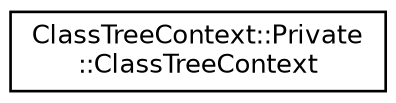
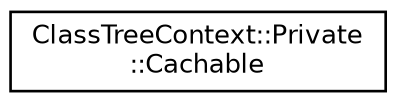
node "ClassTreeContext::Private ::ClassTreeContext": label "ClassTreeContext::Private ::ClassTreeContext" -> "ClassTreeContext::Private ::Cachable"
